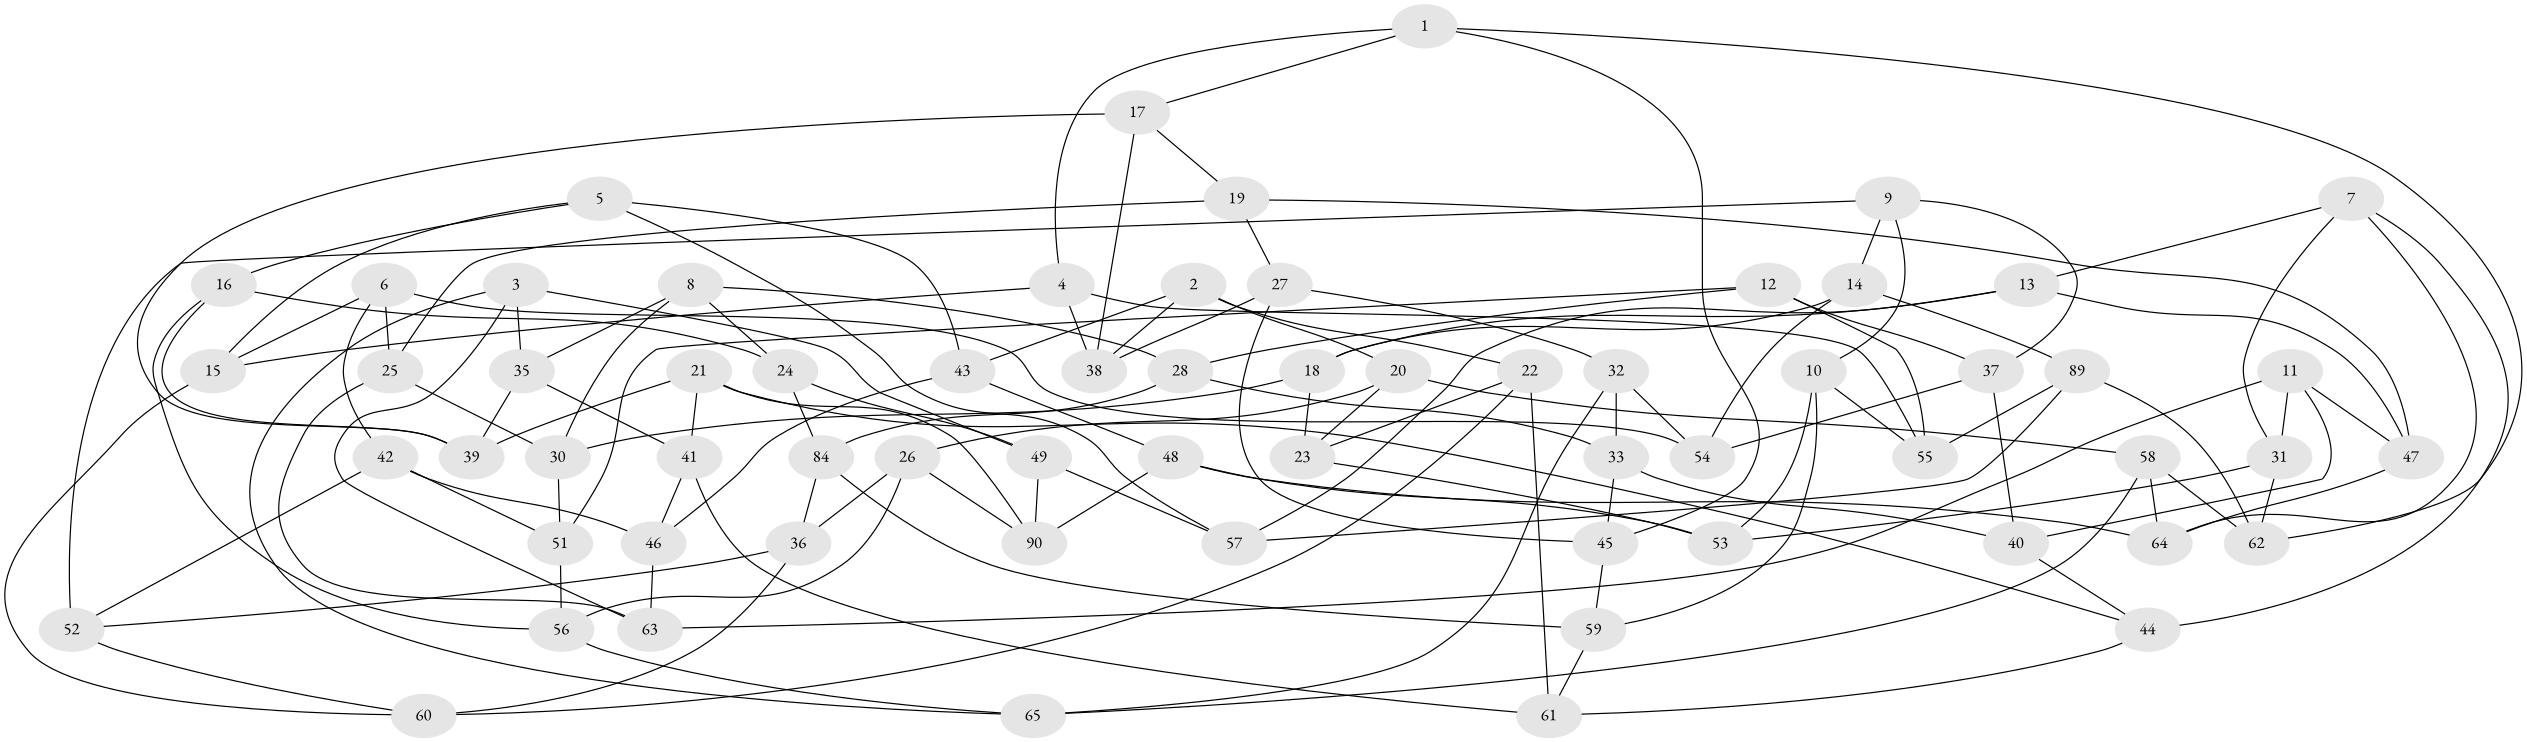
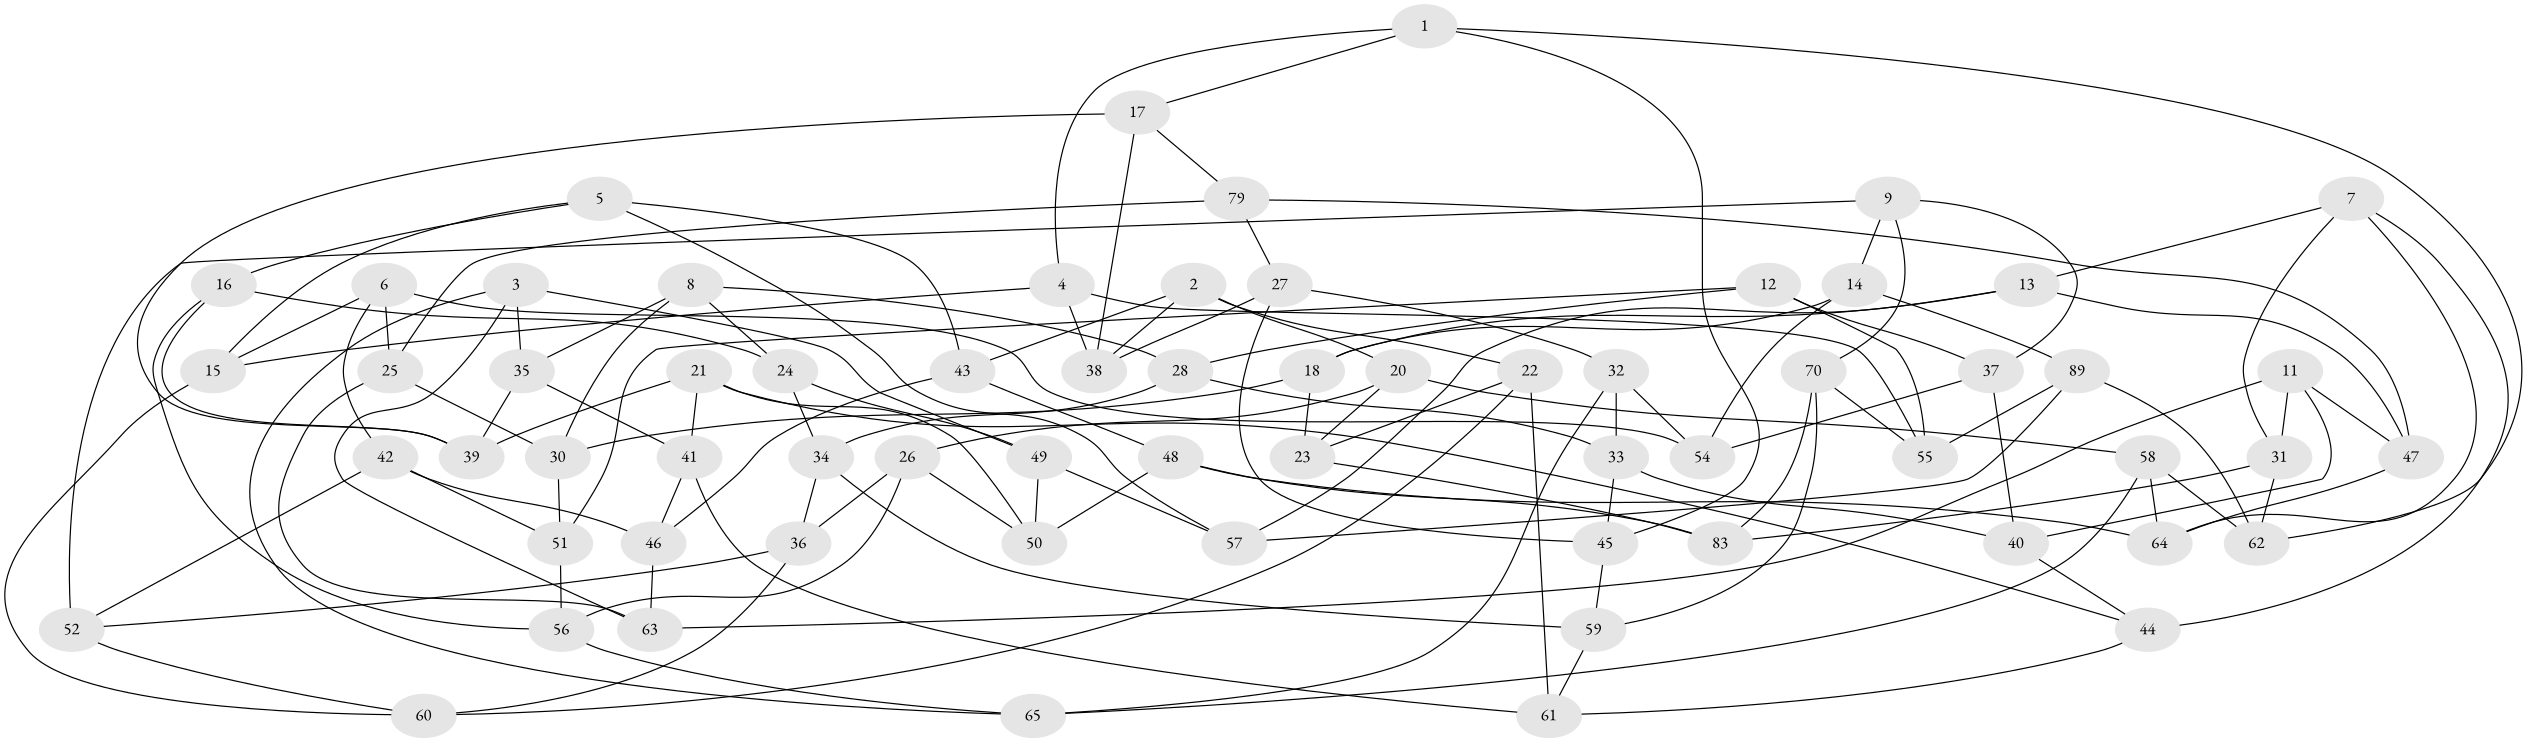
node "19": label "19" -> "79"
node "10": label "10" -> "70"
node "84": label "84" -> "34"
node "90": label "90" -> "50"
node "53": label "53" -> "83"
